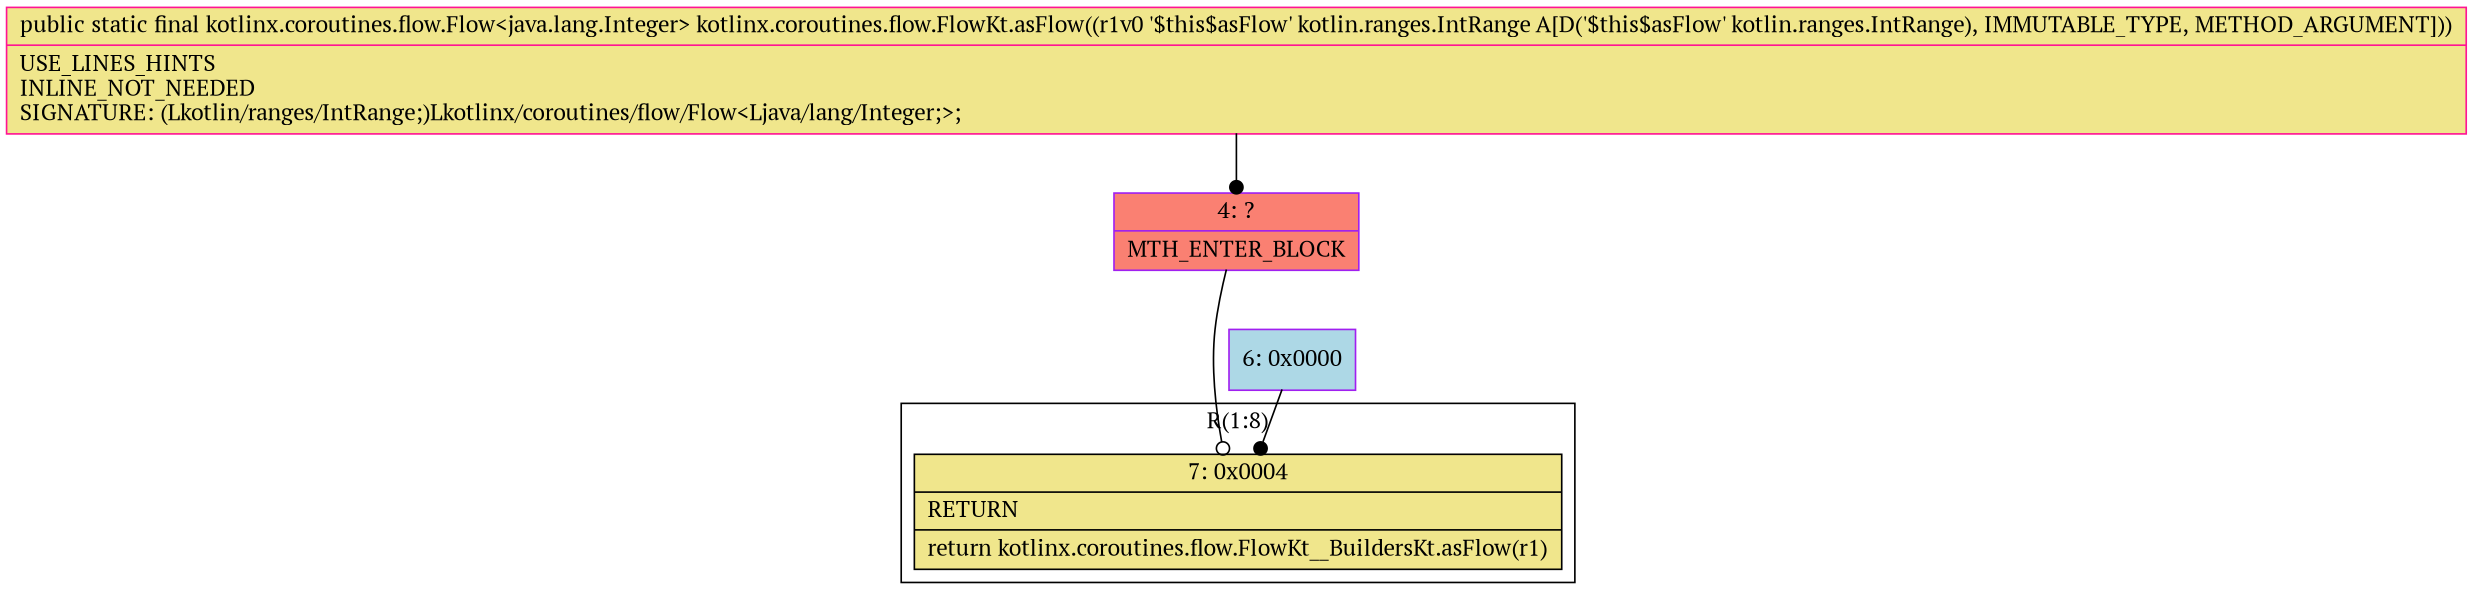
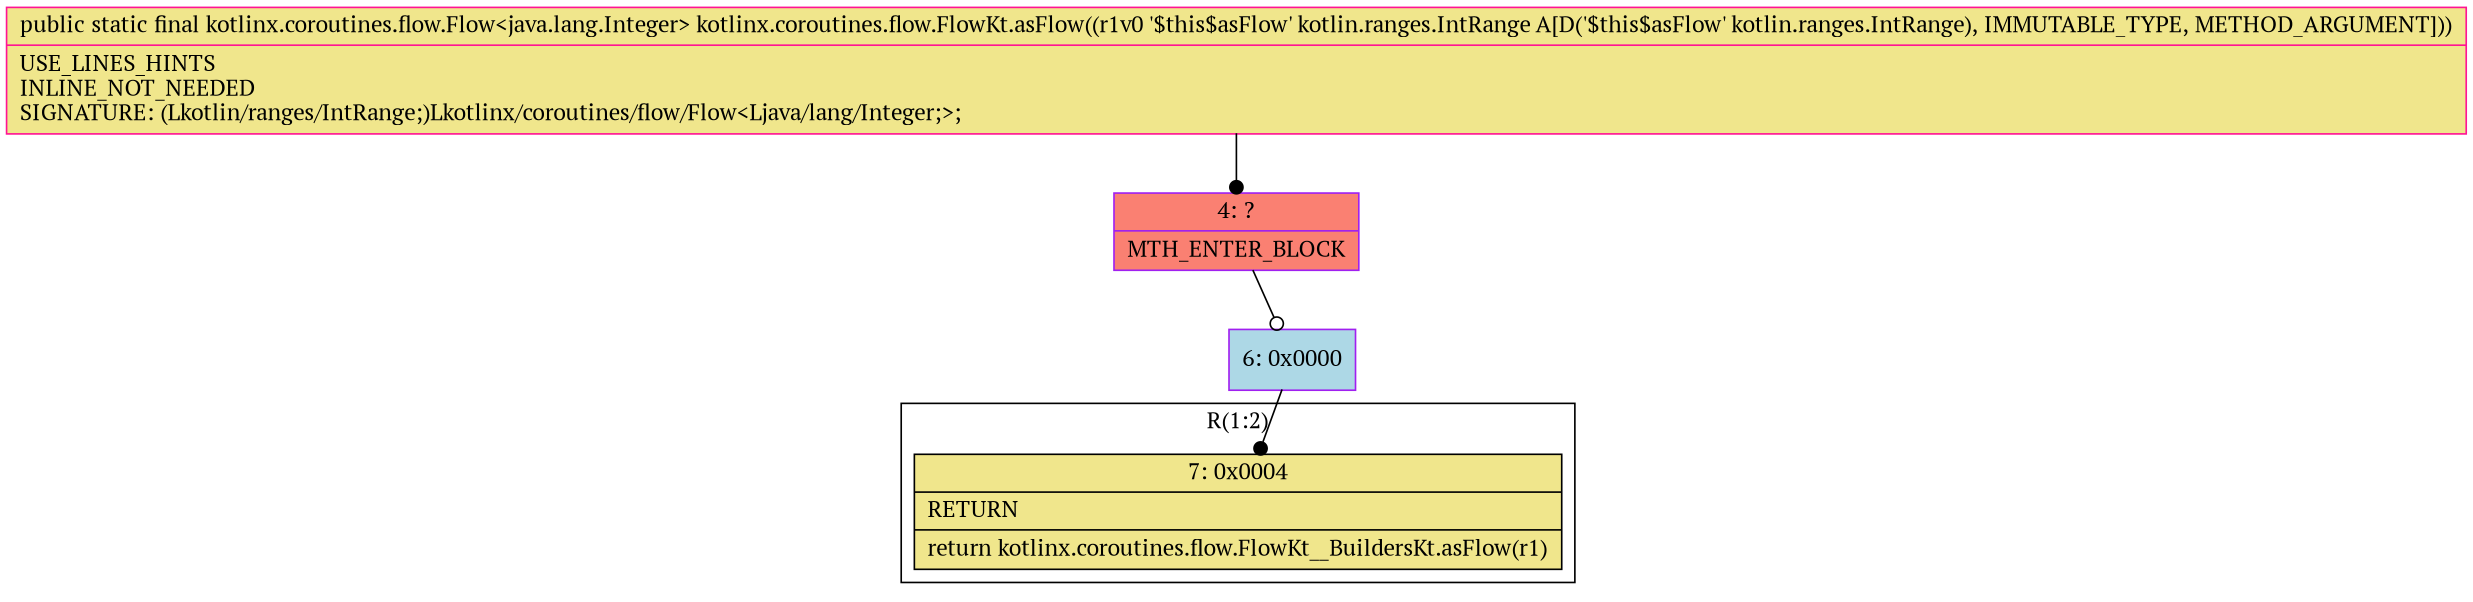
edge "4: ?" -> "7: 0x0004": now "4: ?" -> "6: 0x0000"
cluster "R(1:8)": label "R(1:8)" -> "R(1:2)"
